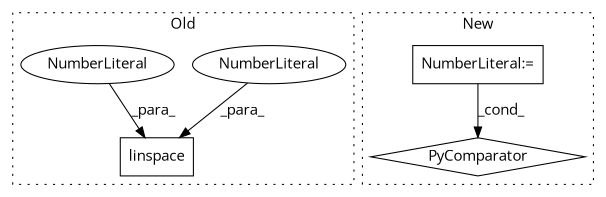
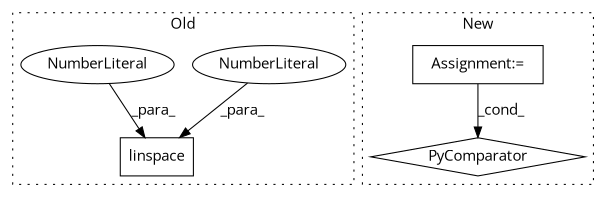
node "NumberLiteral:=": label "NumberLiteral:=" -> "Assignment:="
